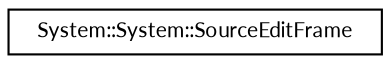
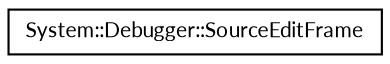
node "System::System::SourceEditFrame": label "System::System::SourceEditFrame" -> "System::Debugger::SourceEditFrame"
